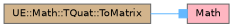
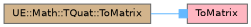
node "Math": label "Math" -> "ToMatrix"
